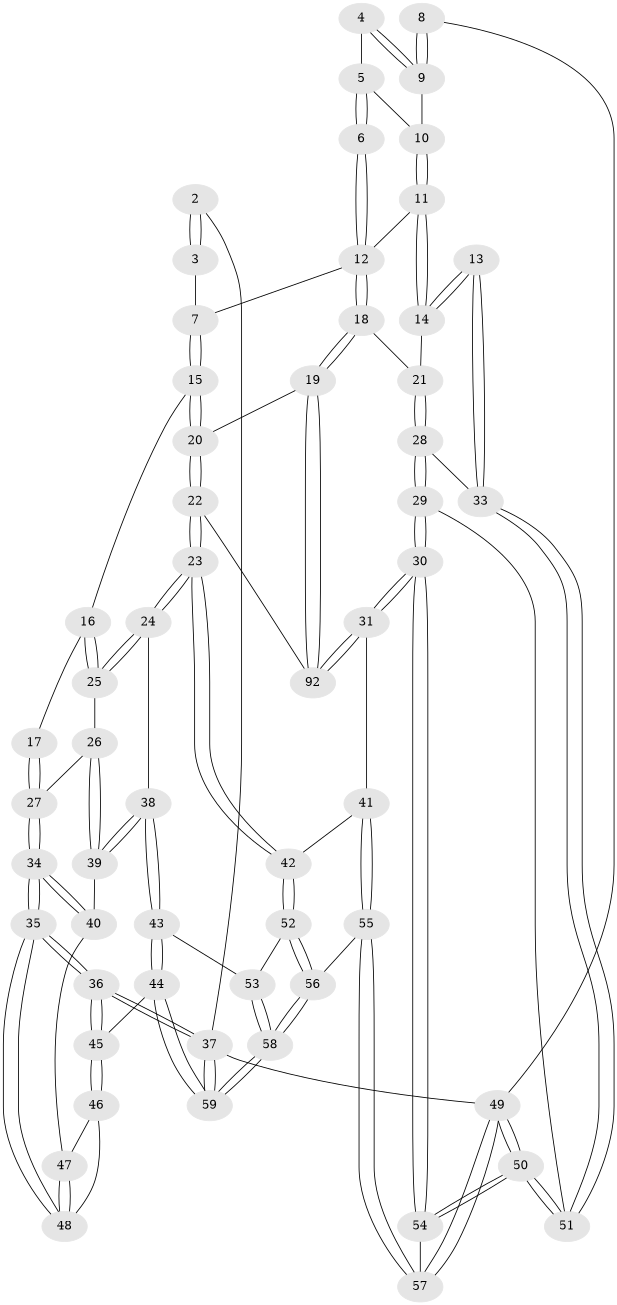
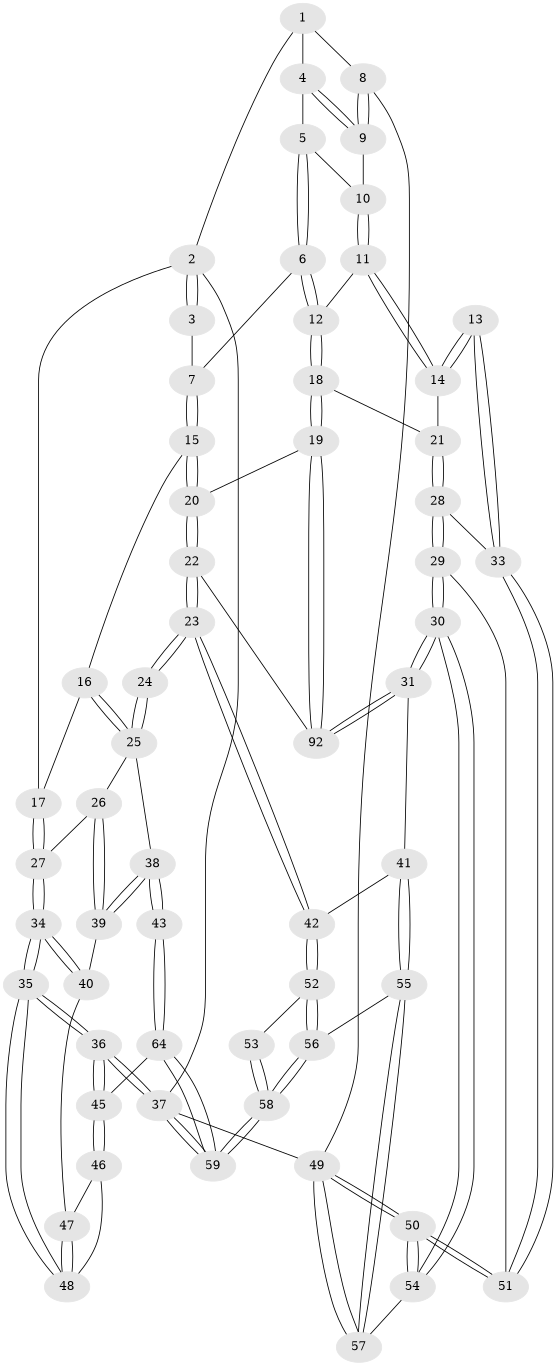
node "1": added
edge "12" -- "7": now "6" -- "7"
edge "2" -- "17": added
edge "24" -- "38": now "25" -- "38"
edge "43" -- "53": removed
node "44": label "44" -> "64"
